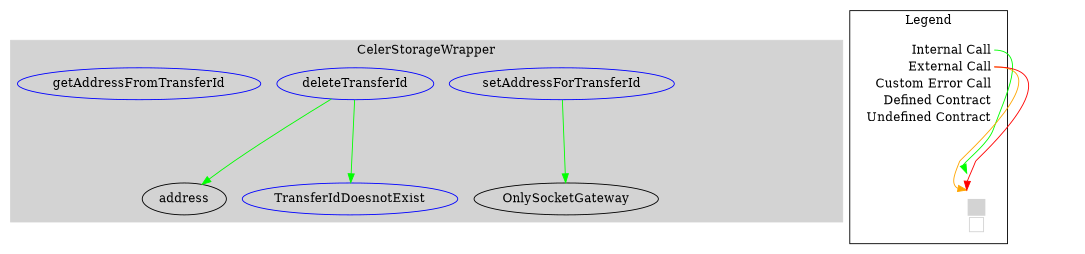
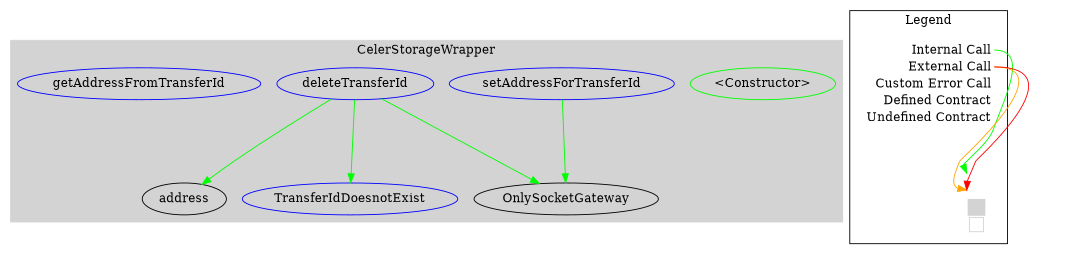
node "<Constructor>": added
edge "deleteTransferId" -> "OnlySocketGateway": added
